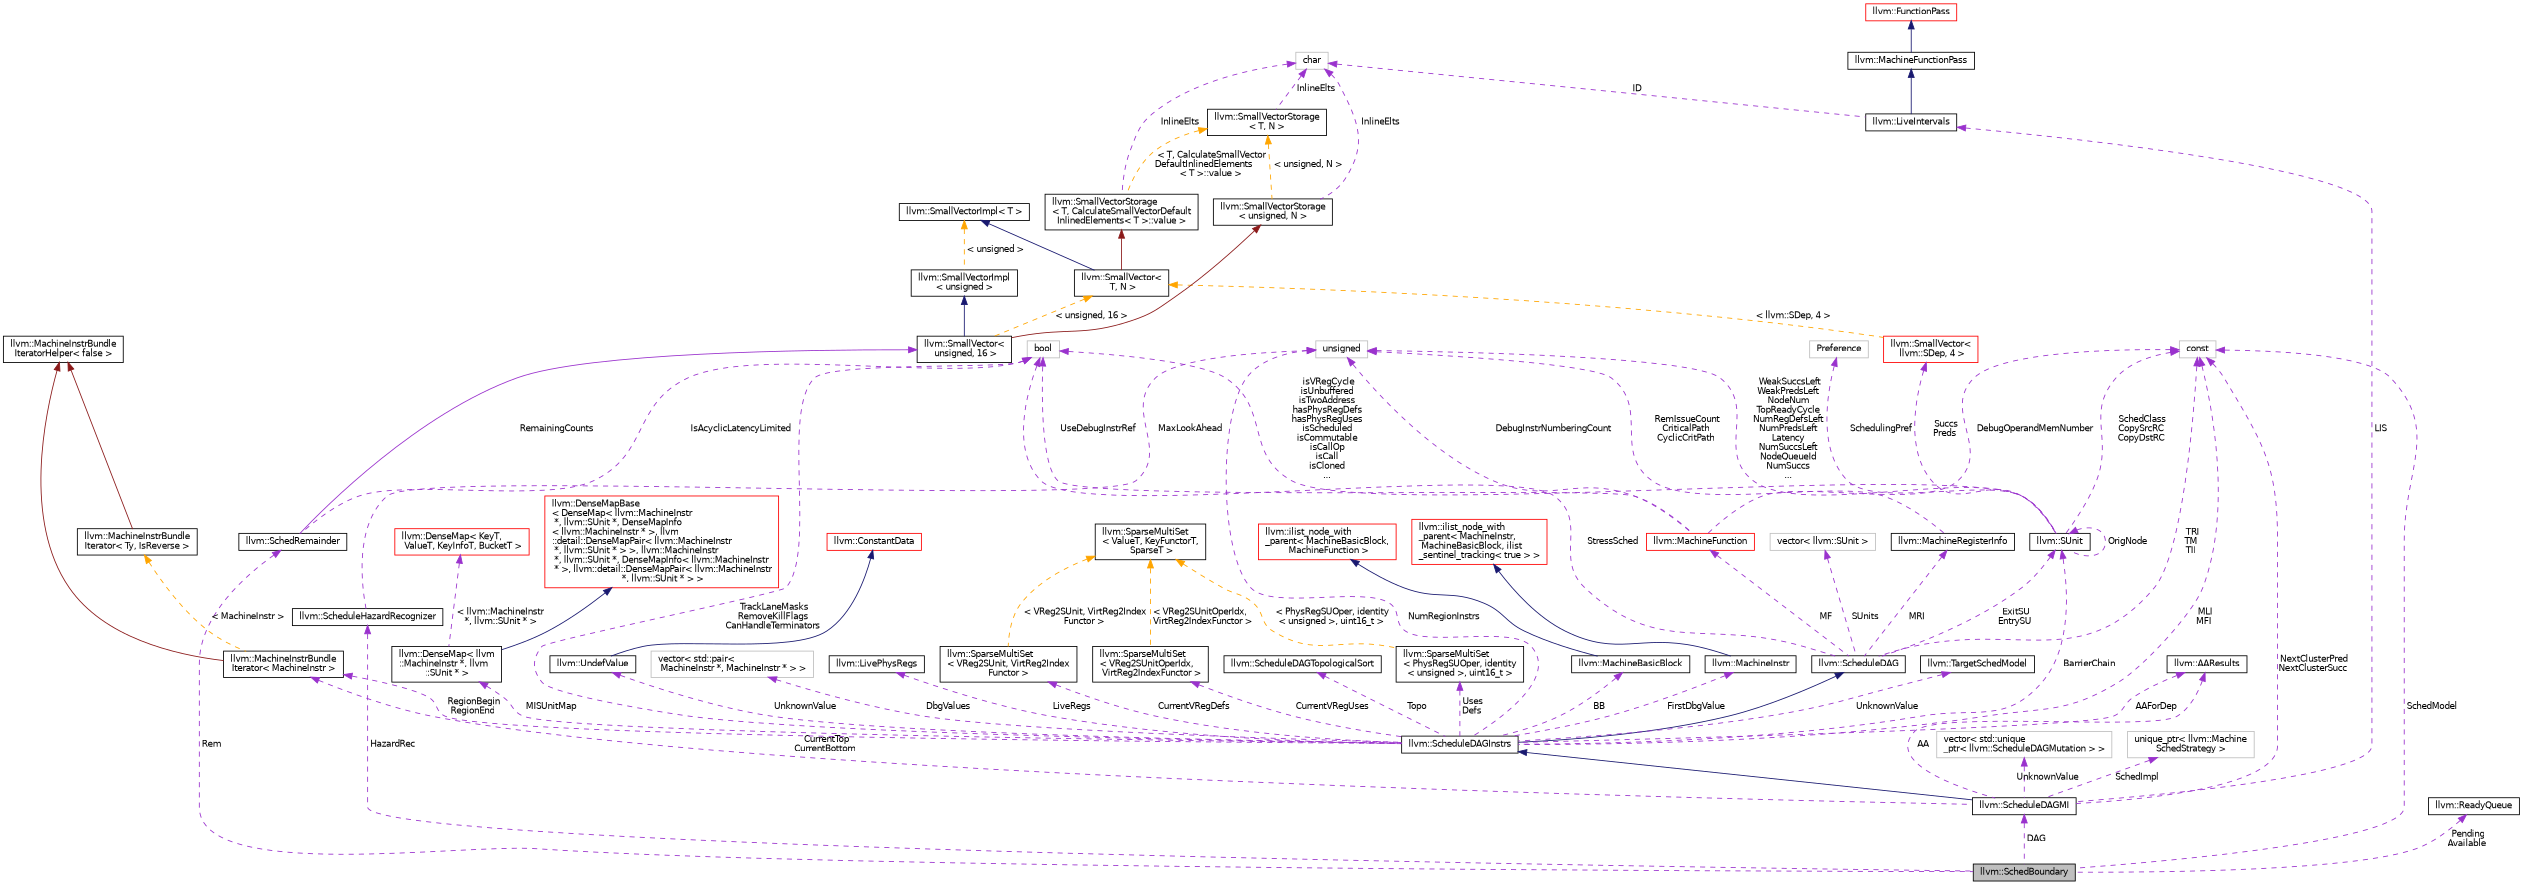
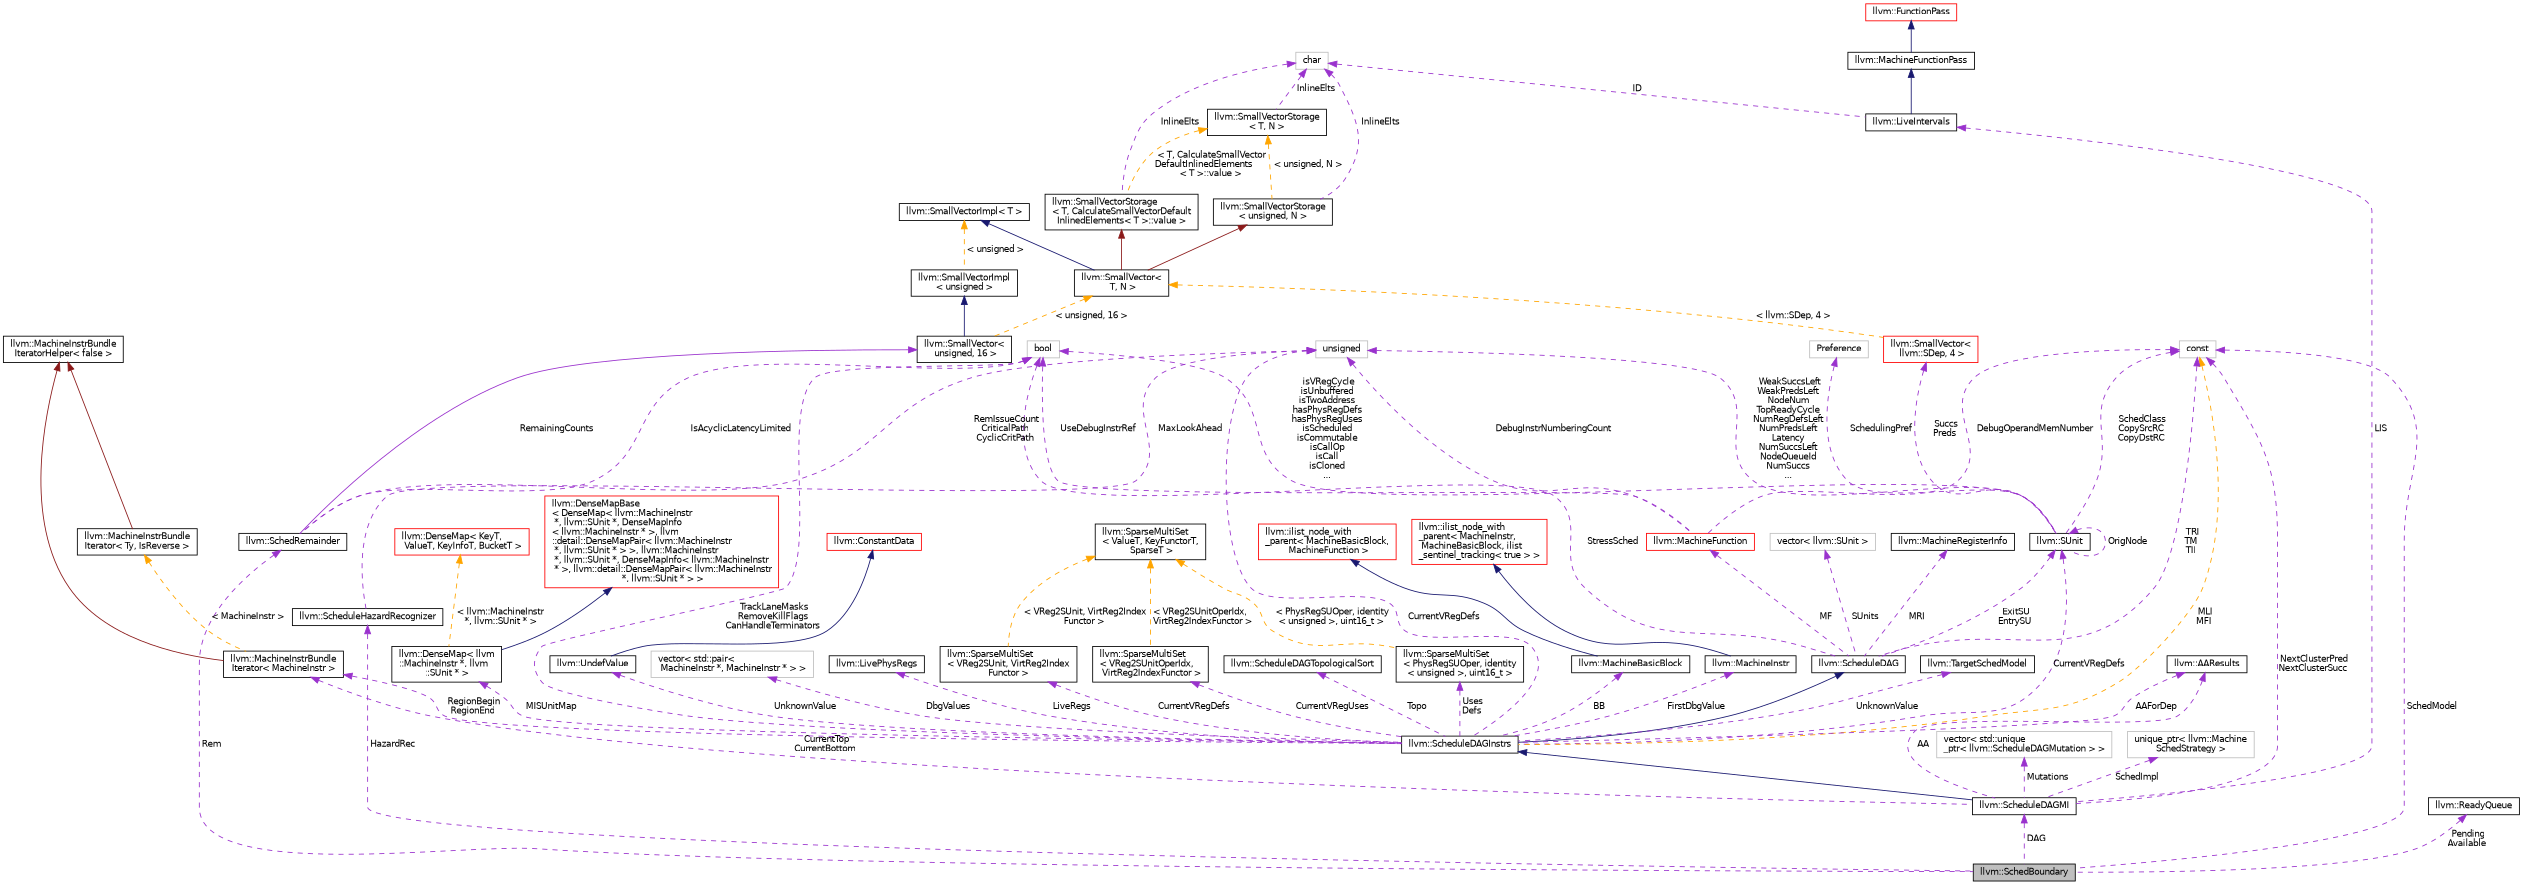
edge "llvm::SmallVector< unsigned, 16 >" -> "llvm::SmallVectorStorage < unsigned, N >": now "llvm::SmallVector< T, N >" -> "llvm::SmallVectorStorage < unsigned, N >"
edge "llvm::MachineRegisterInfo" -> "unsigned": now "llvm::SchedRemainder" -> "unsigned"
edge "llvm::DenseMap< llvm ::MachineInstr *, llvm ::SUnit * >" -> "llvm::DenseMap< KeyT, ValueT, KeyInfoT, BucketT >": color darkorchid3 -> orange
edge "llvm::ScheduleDAGInstrs" -> "unsigned": label " NumRegionInstrs" -> " CurrentVRegDefs"
edge "llvm::ScheduleDAGInstrs" -> "llvm::SUnit": label " BarrierChain" -> " CurrentVRegDefs"
edge "llvm::ScheduleDAGInstrs" -> "const": color darkorchid3 -> orange
edge "llvm::ScheduleDAGMI" -> "vector< std::unique _ptr< llvm::ScheduleDAGMutation > >": label " UnknownValue" -> " Mutations"
